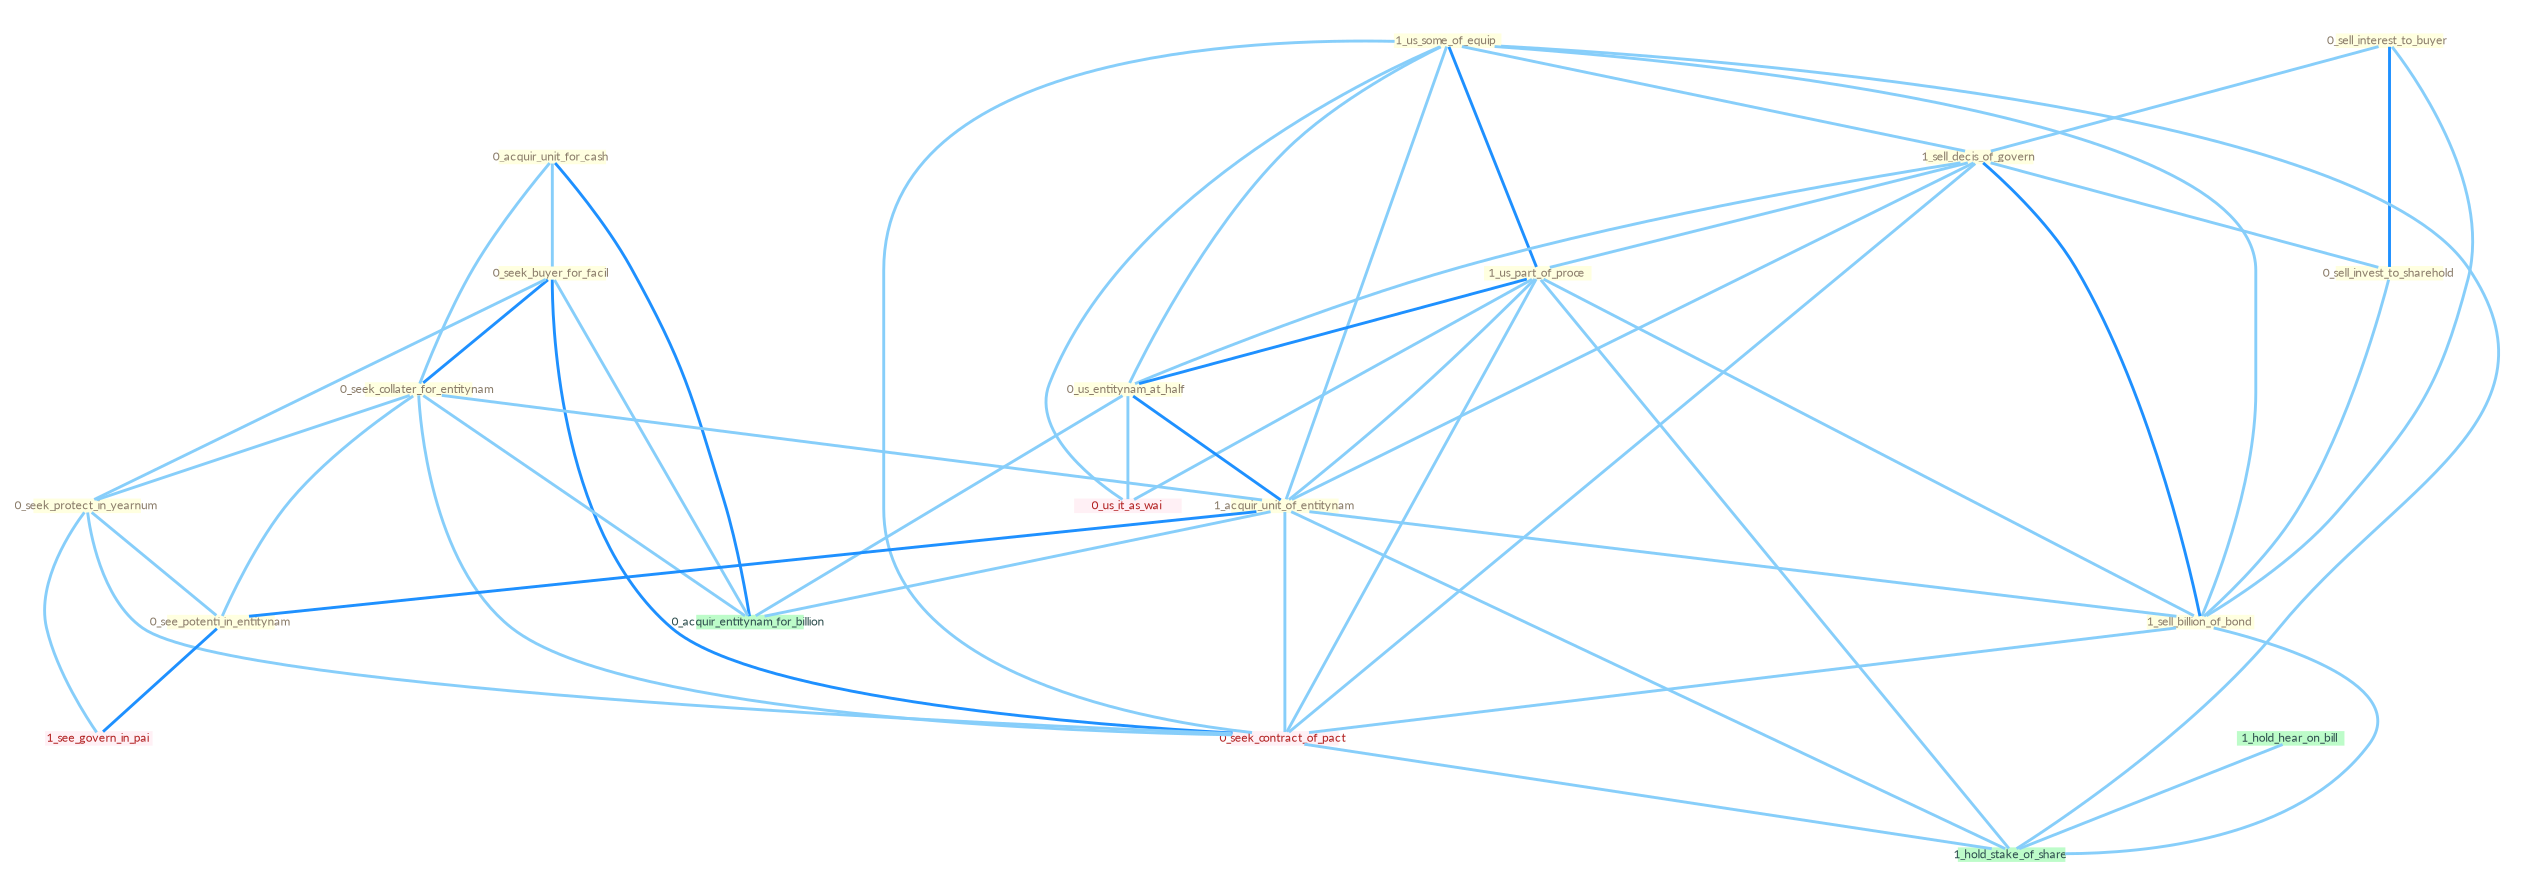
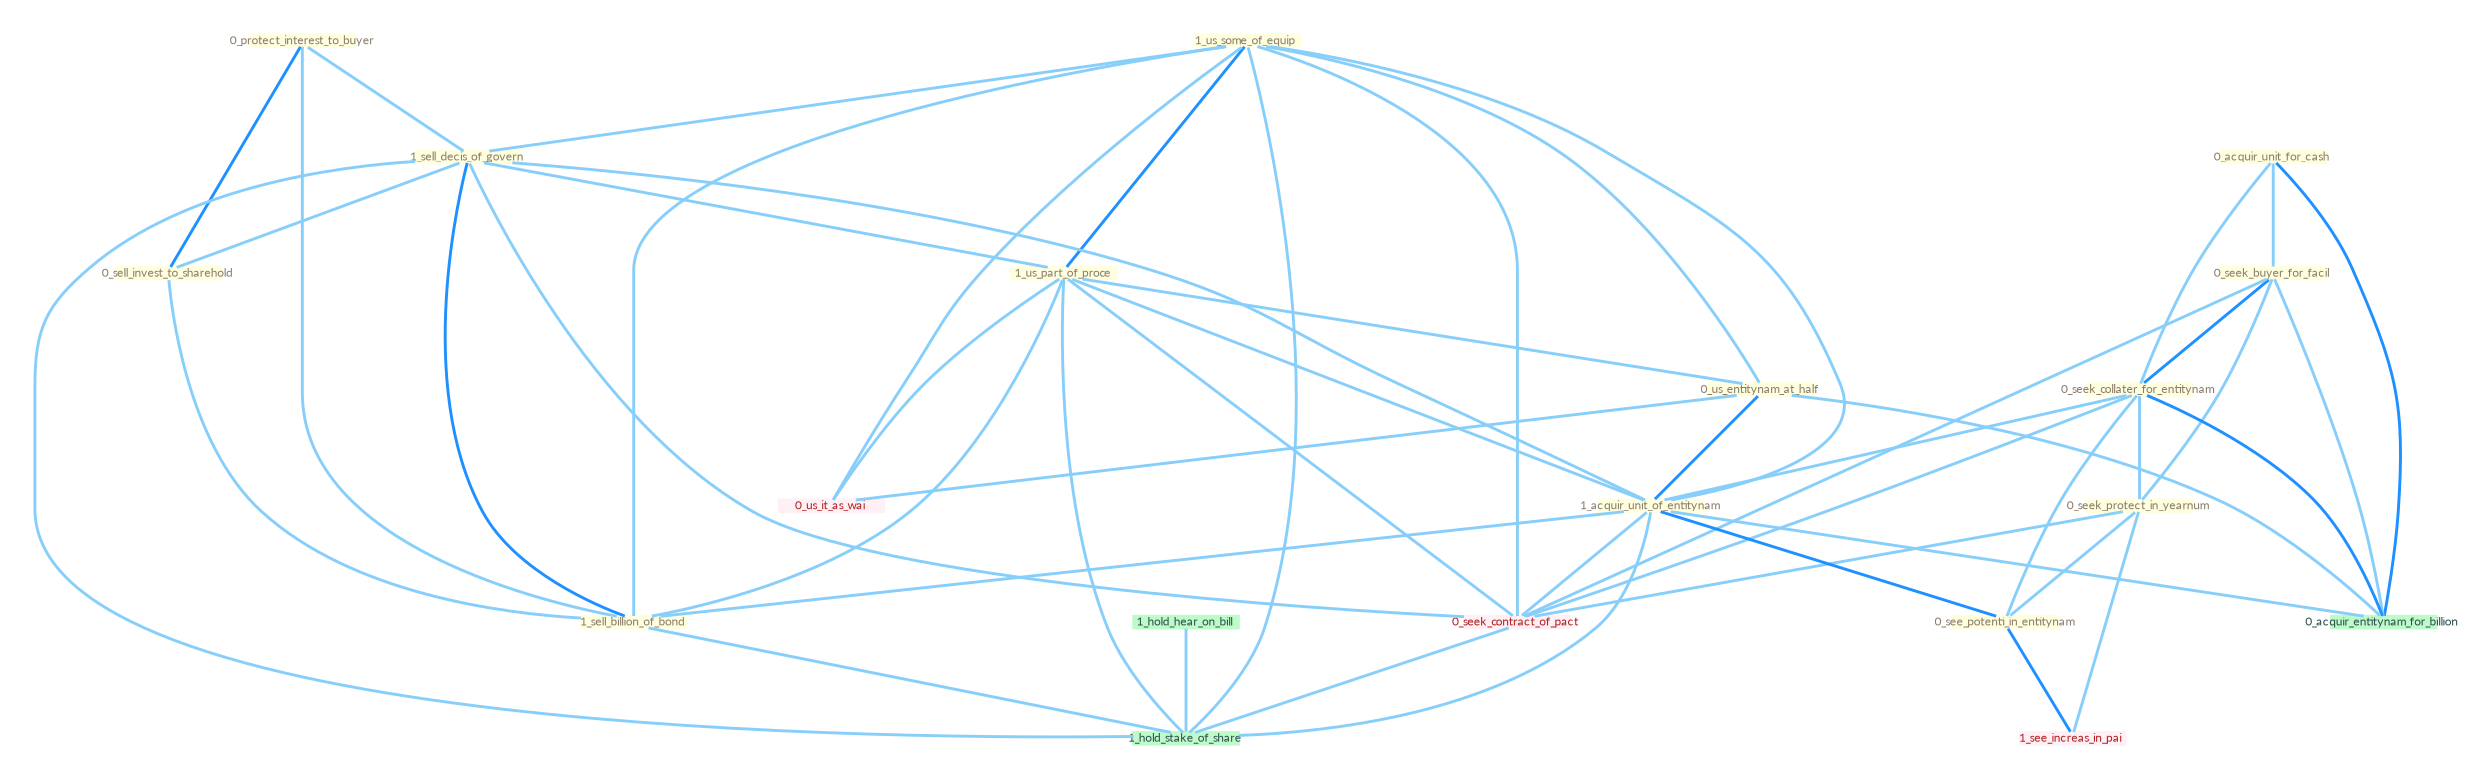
node "0_sell_interest_to_buyer": label "0_sell_interest_to_buyer" -> "0_protect_interest_to_buyer"
edge "1_sell_decis_of_govern" -- "0_us_entitynam_at_half": now "1_sell_decis_of_govern" -- "1_hold_stake_of_share"
edge "1_us_part_of_proce" -- "0_us_entitynam_at_half": color #1e90ff -> #87cefa
edge "0_seek_collater_for_entitynam" -- "0_acquir_entitynam_for_billion": color #87cefa -> #1e90ff
edge "0_seek_buyer_for_facil" -- "0_seek_contract_of_pact": color #1e90ff -> #87cefa
edge "1_sell_billion_of_bond" -- "0_seek_contract_of_pact": removed
node "1_see_govern_in_pai": label "1_see_govern_in_pai" -> "1_see_increas_in_pai"
